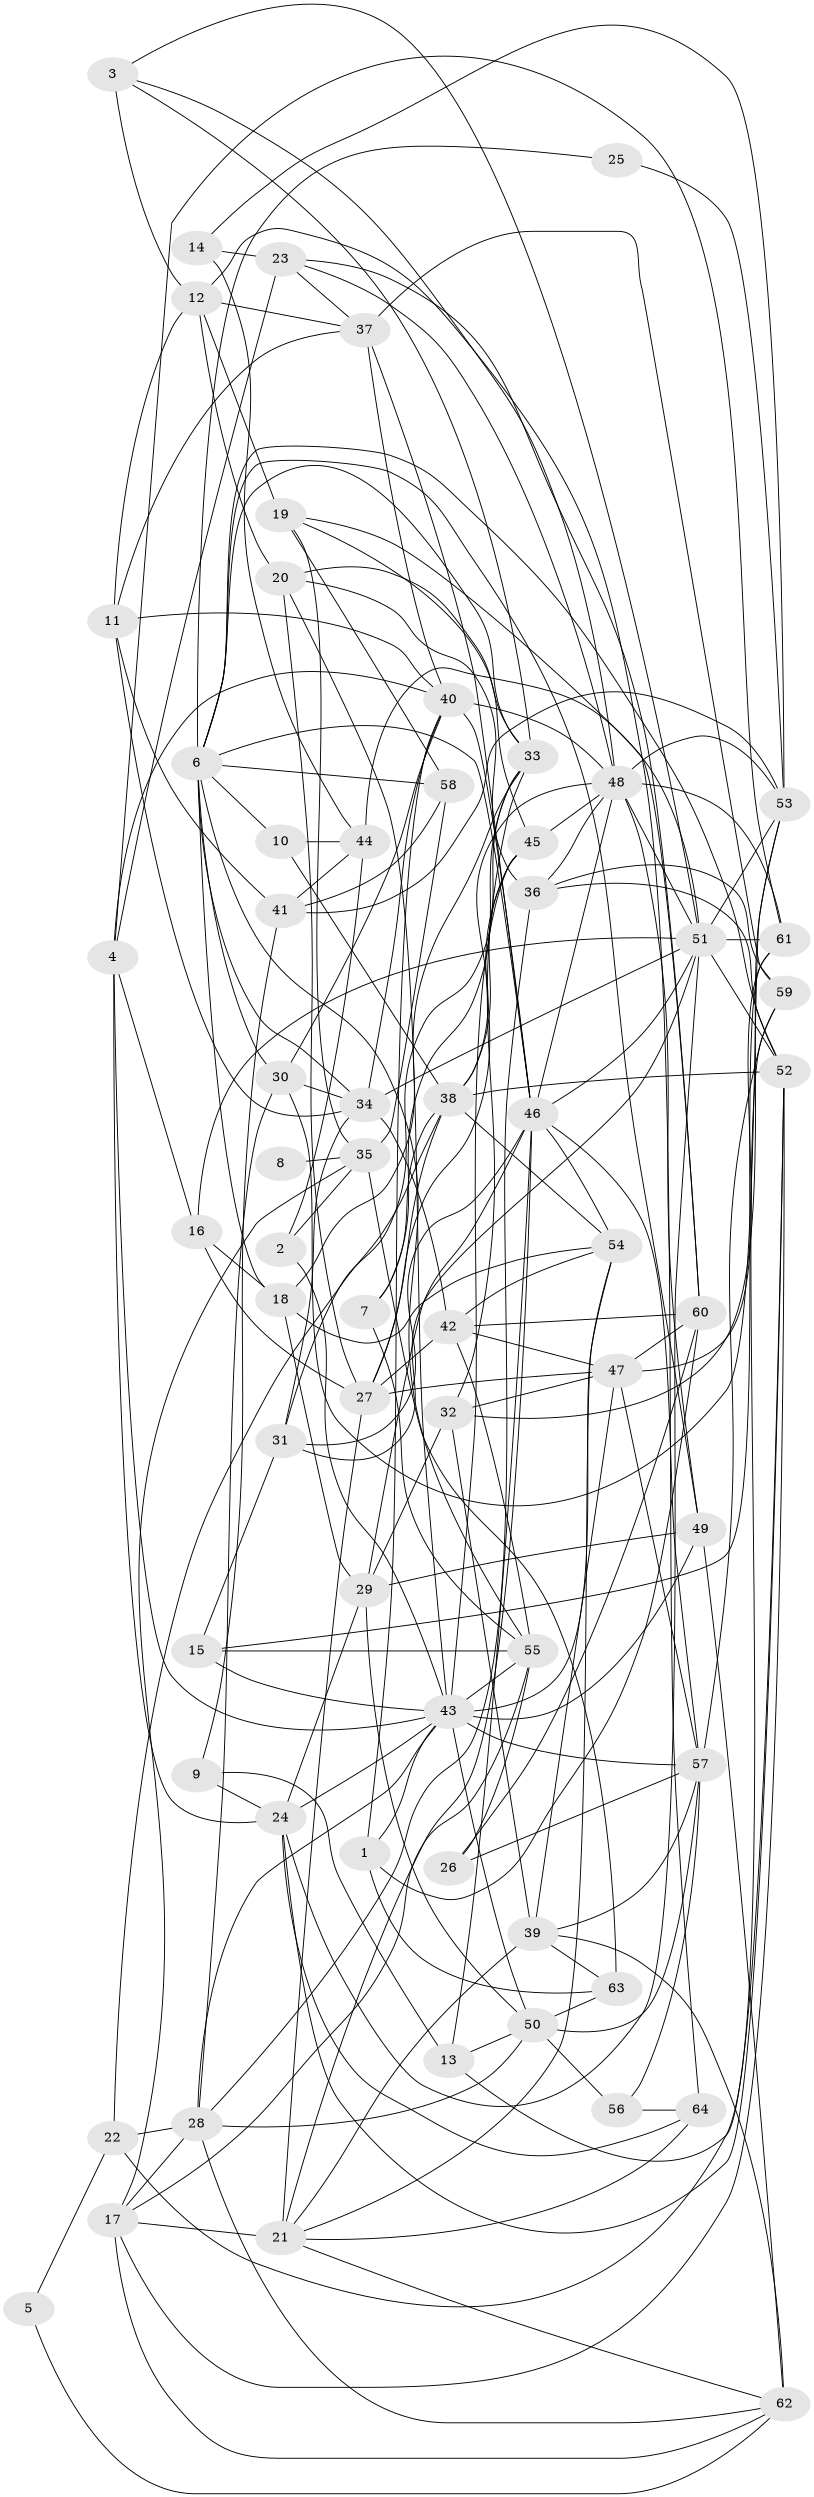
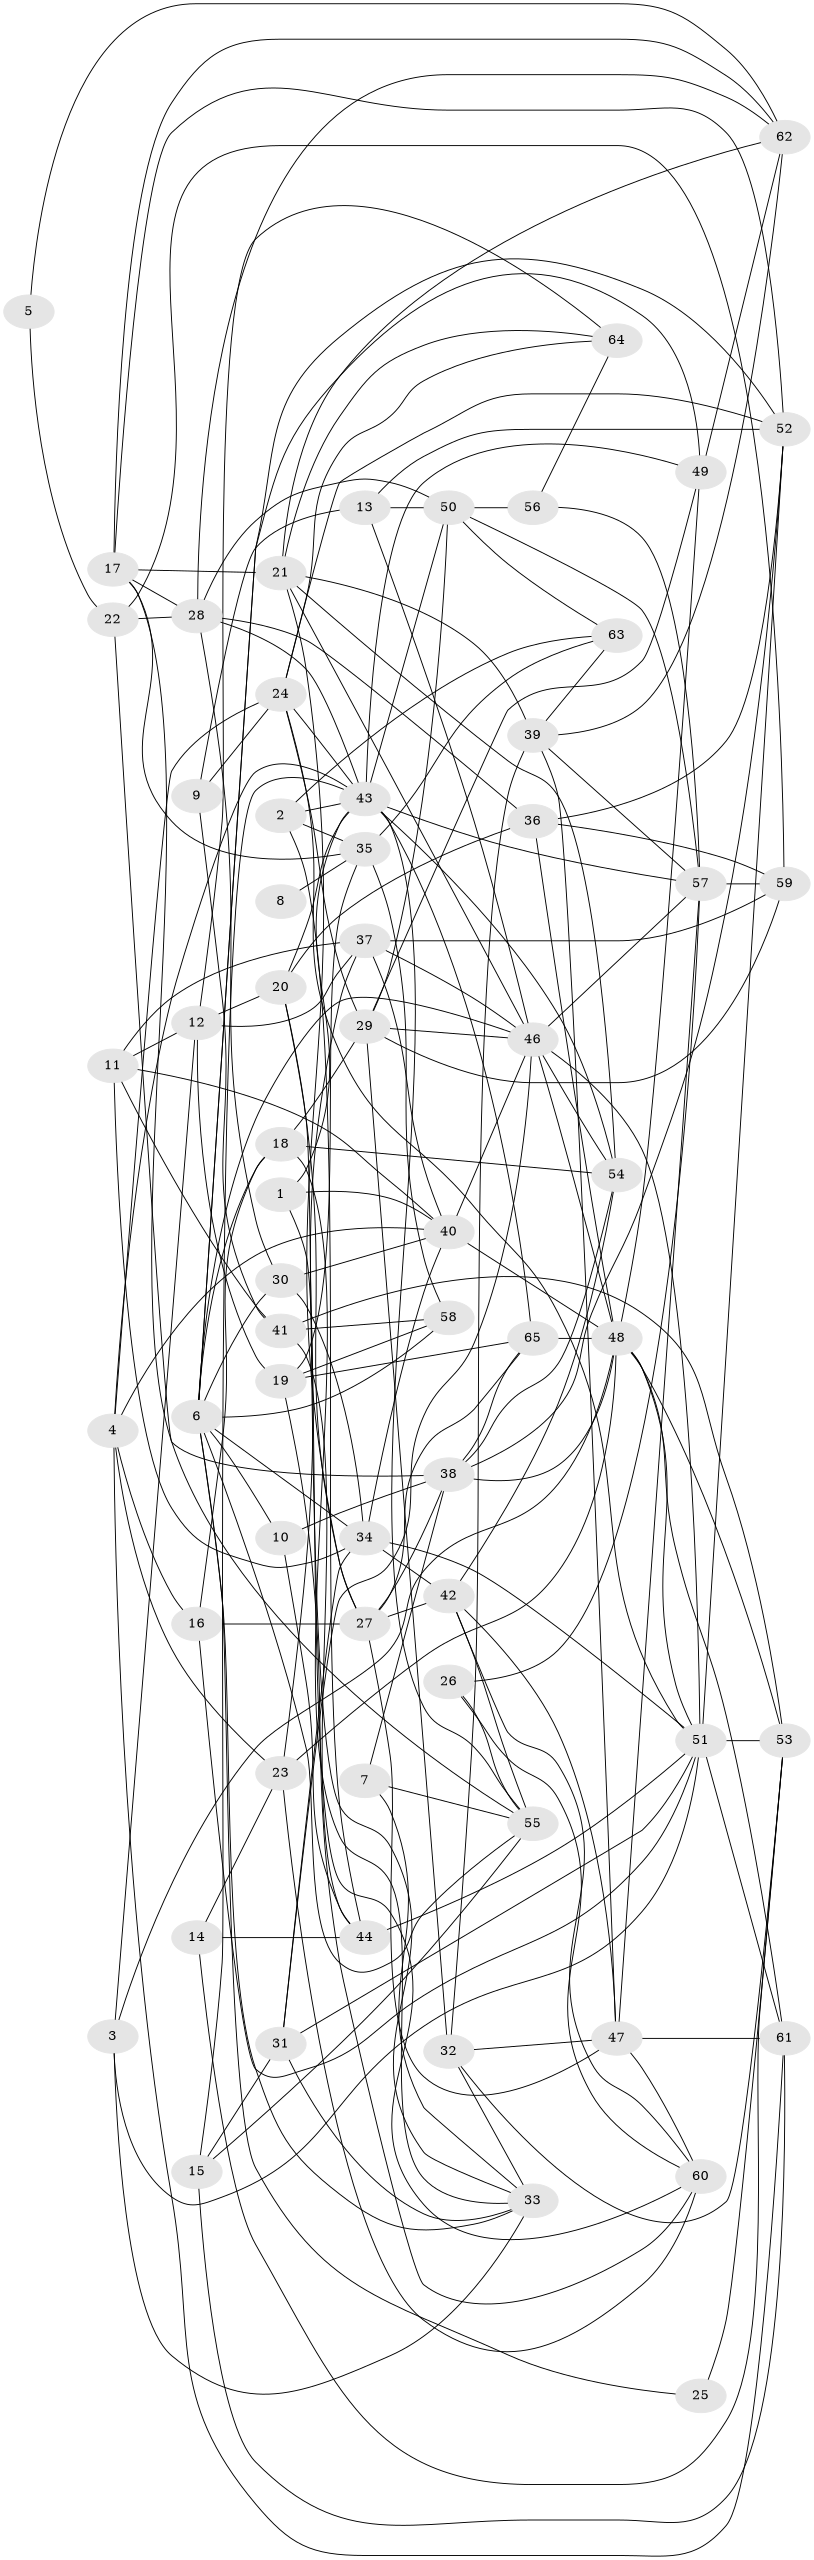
node "45": label "45" -> "65"
edge "59" -- "29": added
edge "53" -- "30": removed
edge "1" -- "63": now "2" -- "63"
